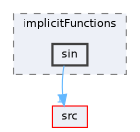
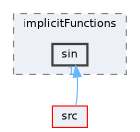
edge "sin" -> "src": reversed
